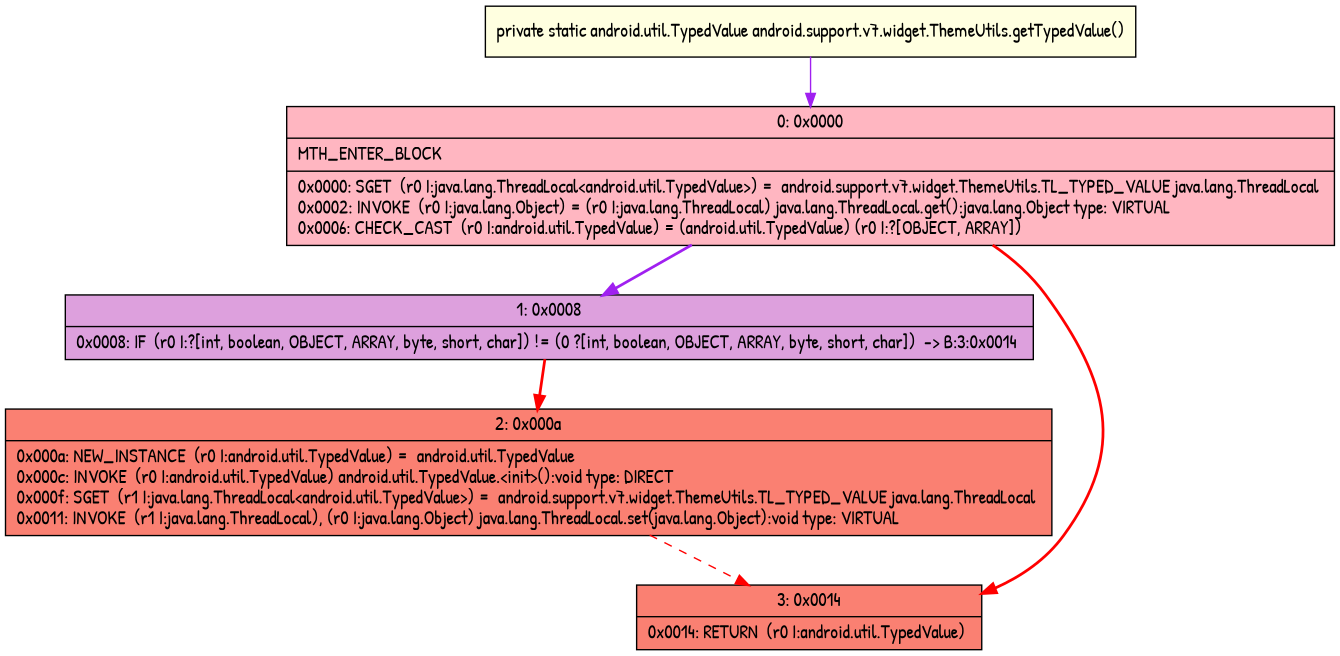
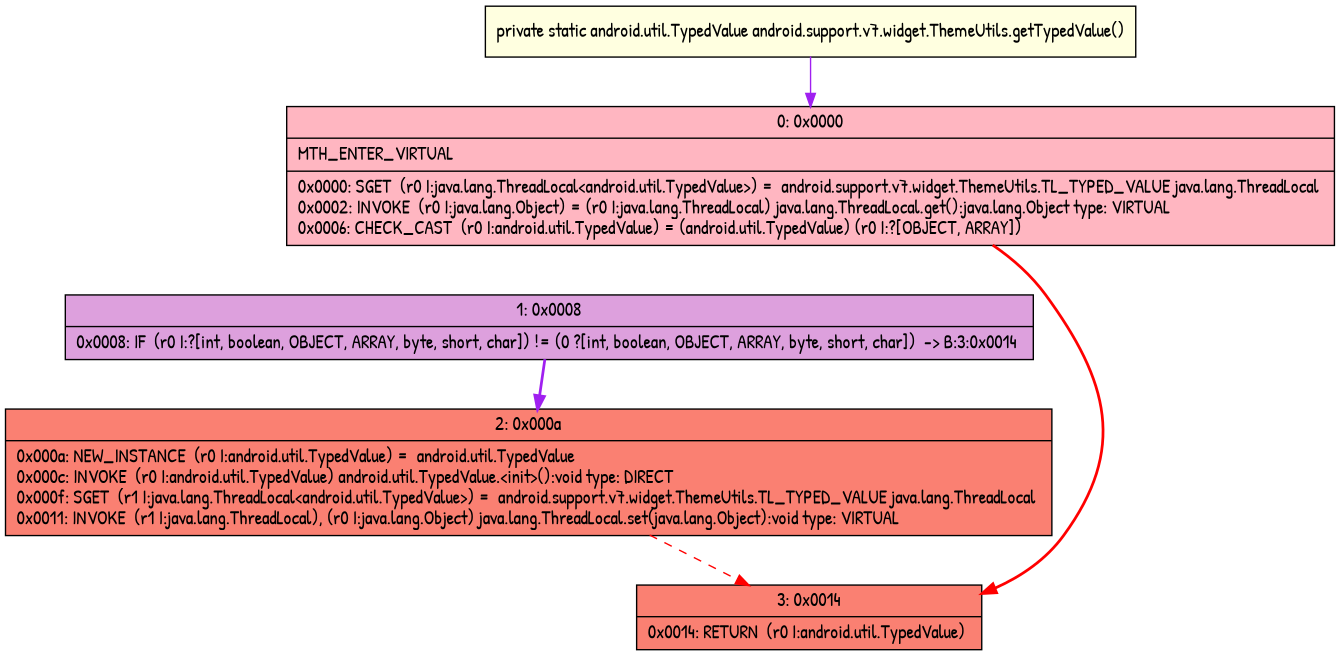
node "0: 0x0000": text "MTH_ENTER_BLOCK" -> "MTH_ENTER_VIRTUAL"
edge "0: 0x0000" -> "1: 0x0008": removed
edge "1: 0x0008" -> "2: 0x000a": color red -> purple
